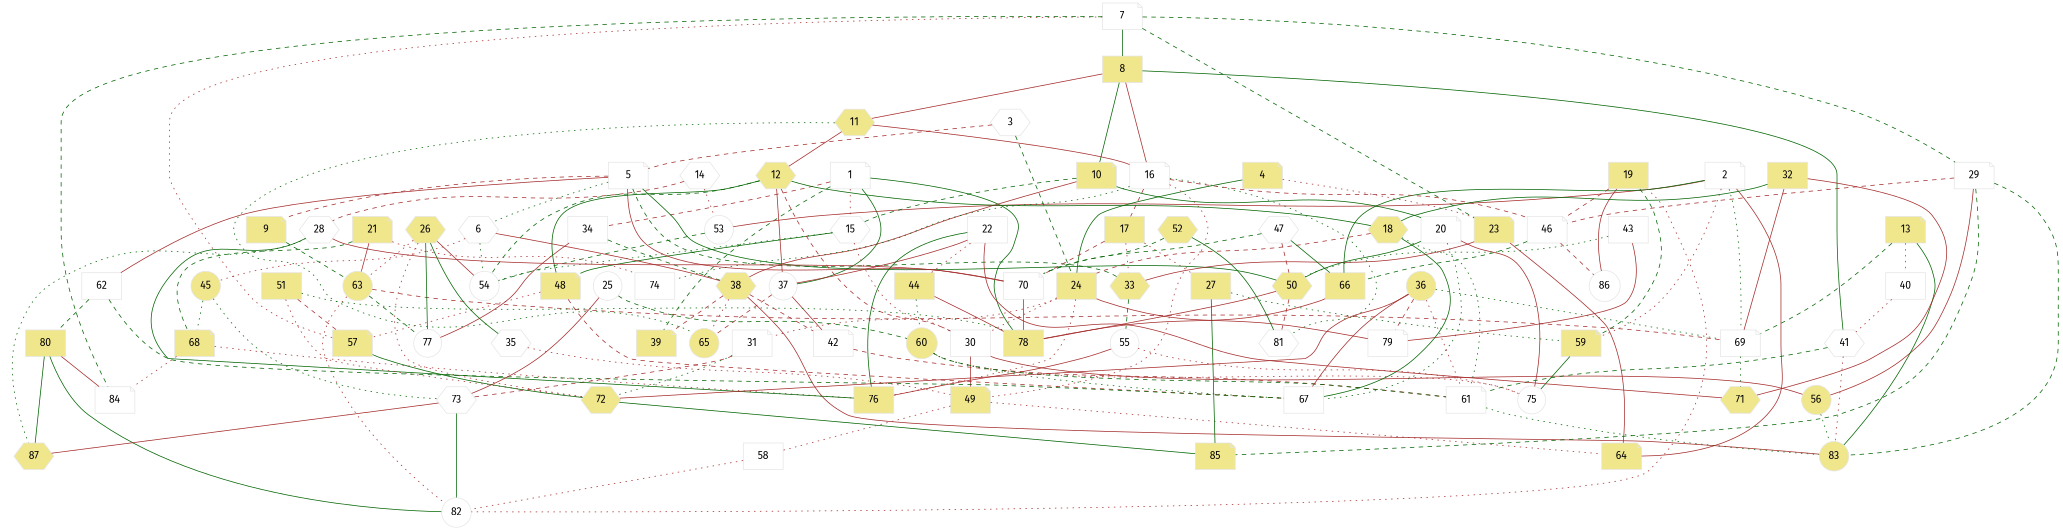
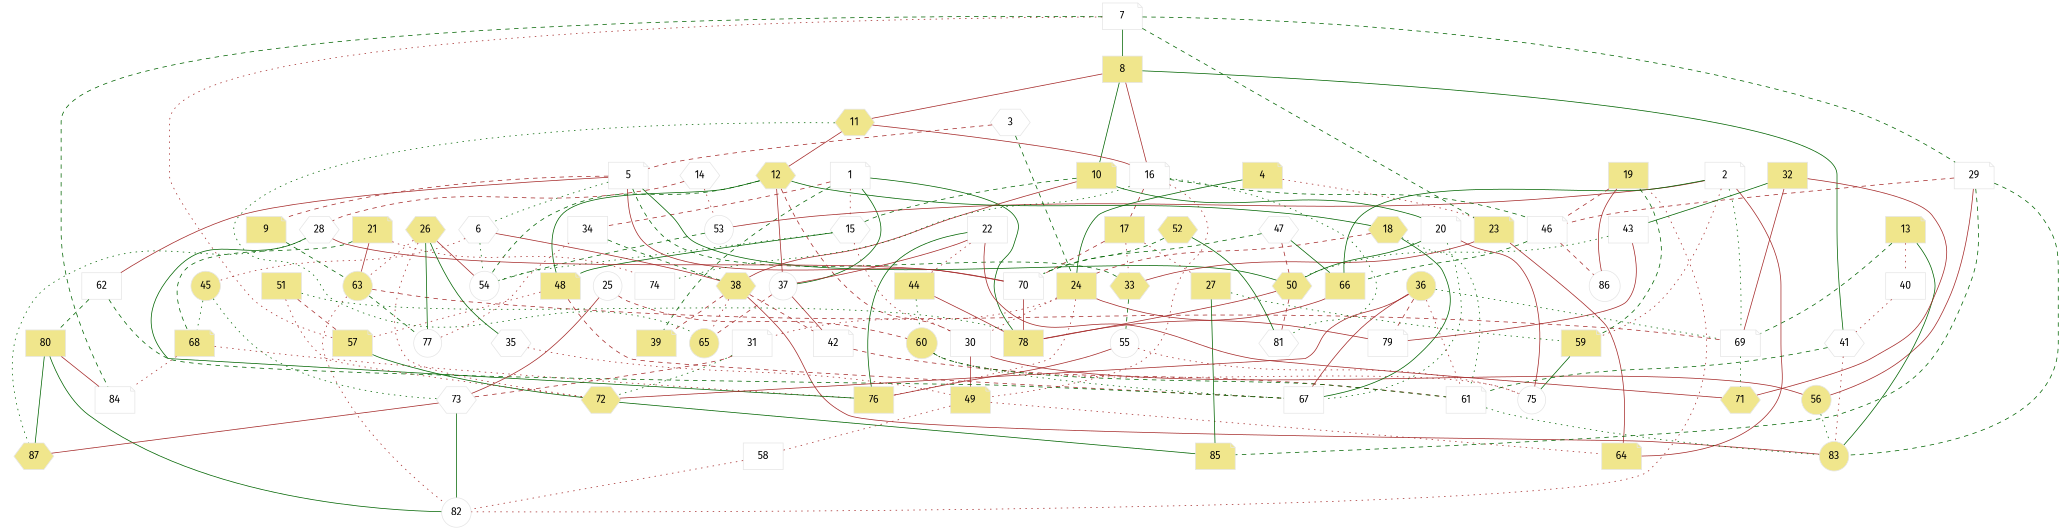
edge "16" -- "46": color brown -> darkgreen
edge "32" -- "18": now "32" -- "43"
edge "34" -- "77": style solid -> dotted
edge "25" -- "60": color darkgreen -> brown
